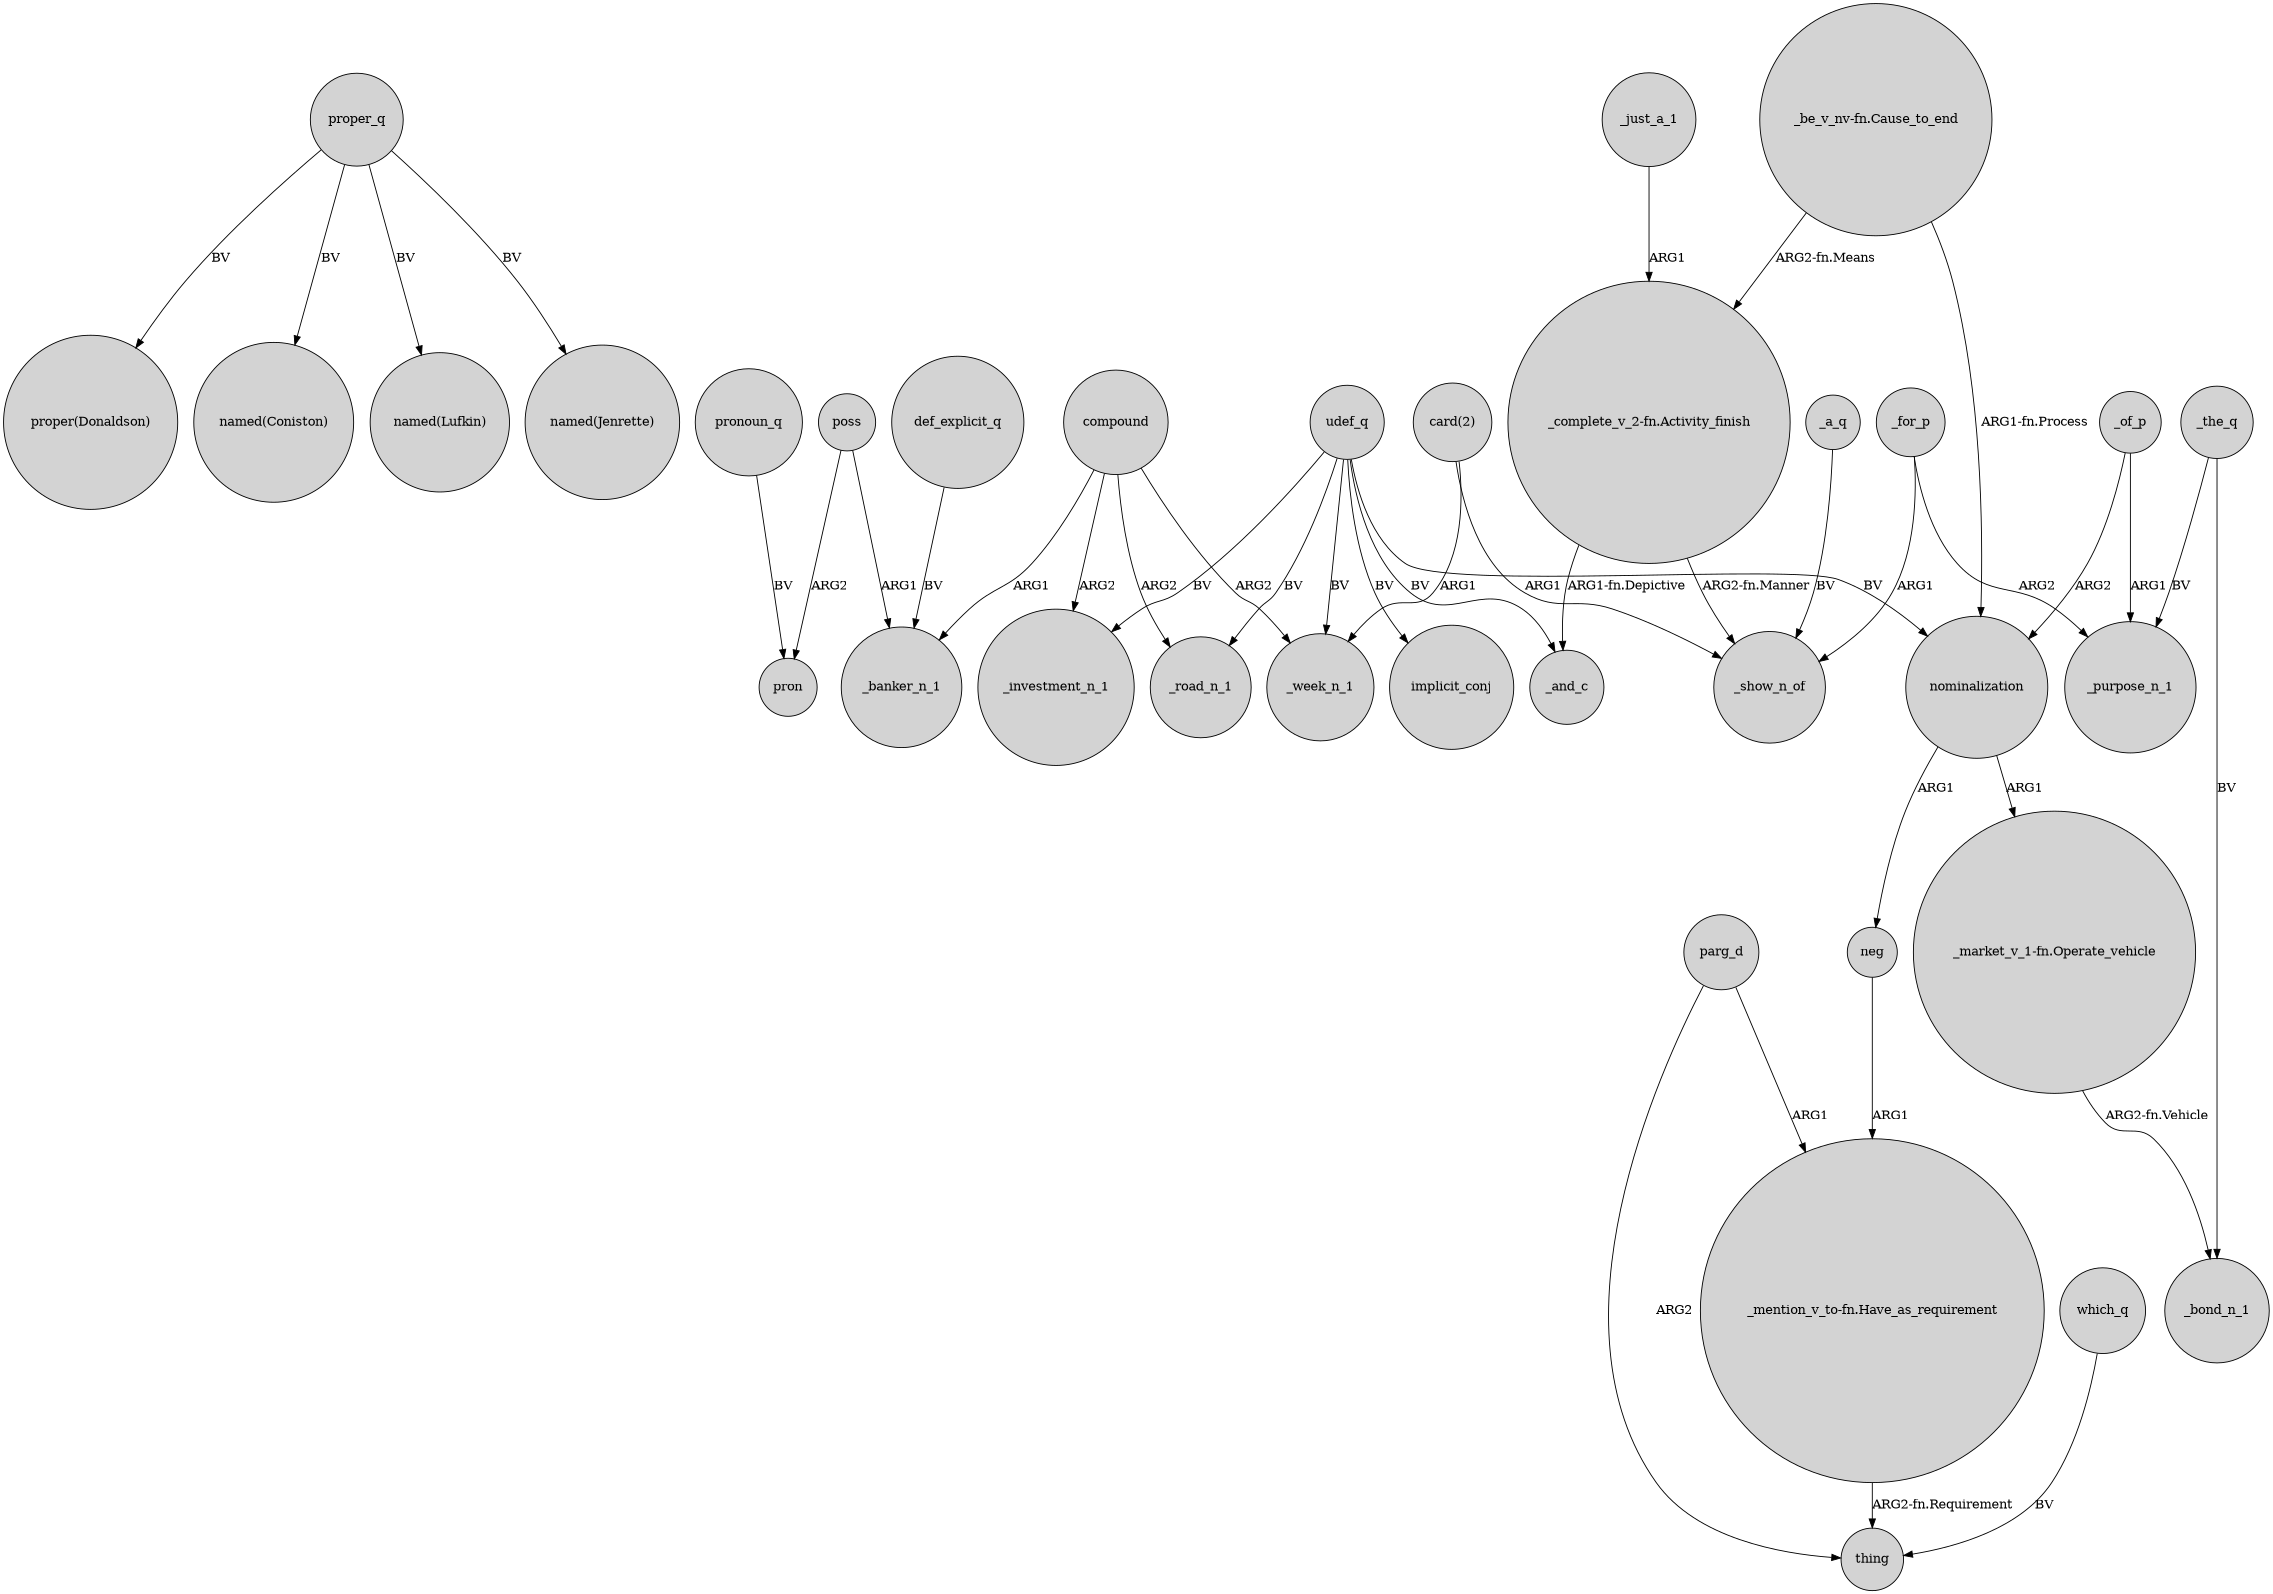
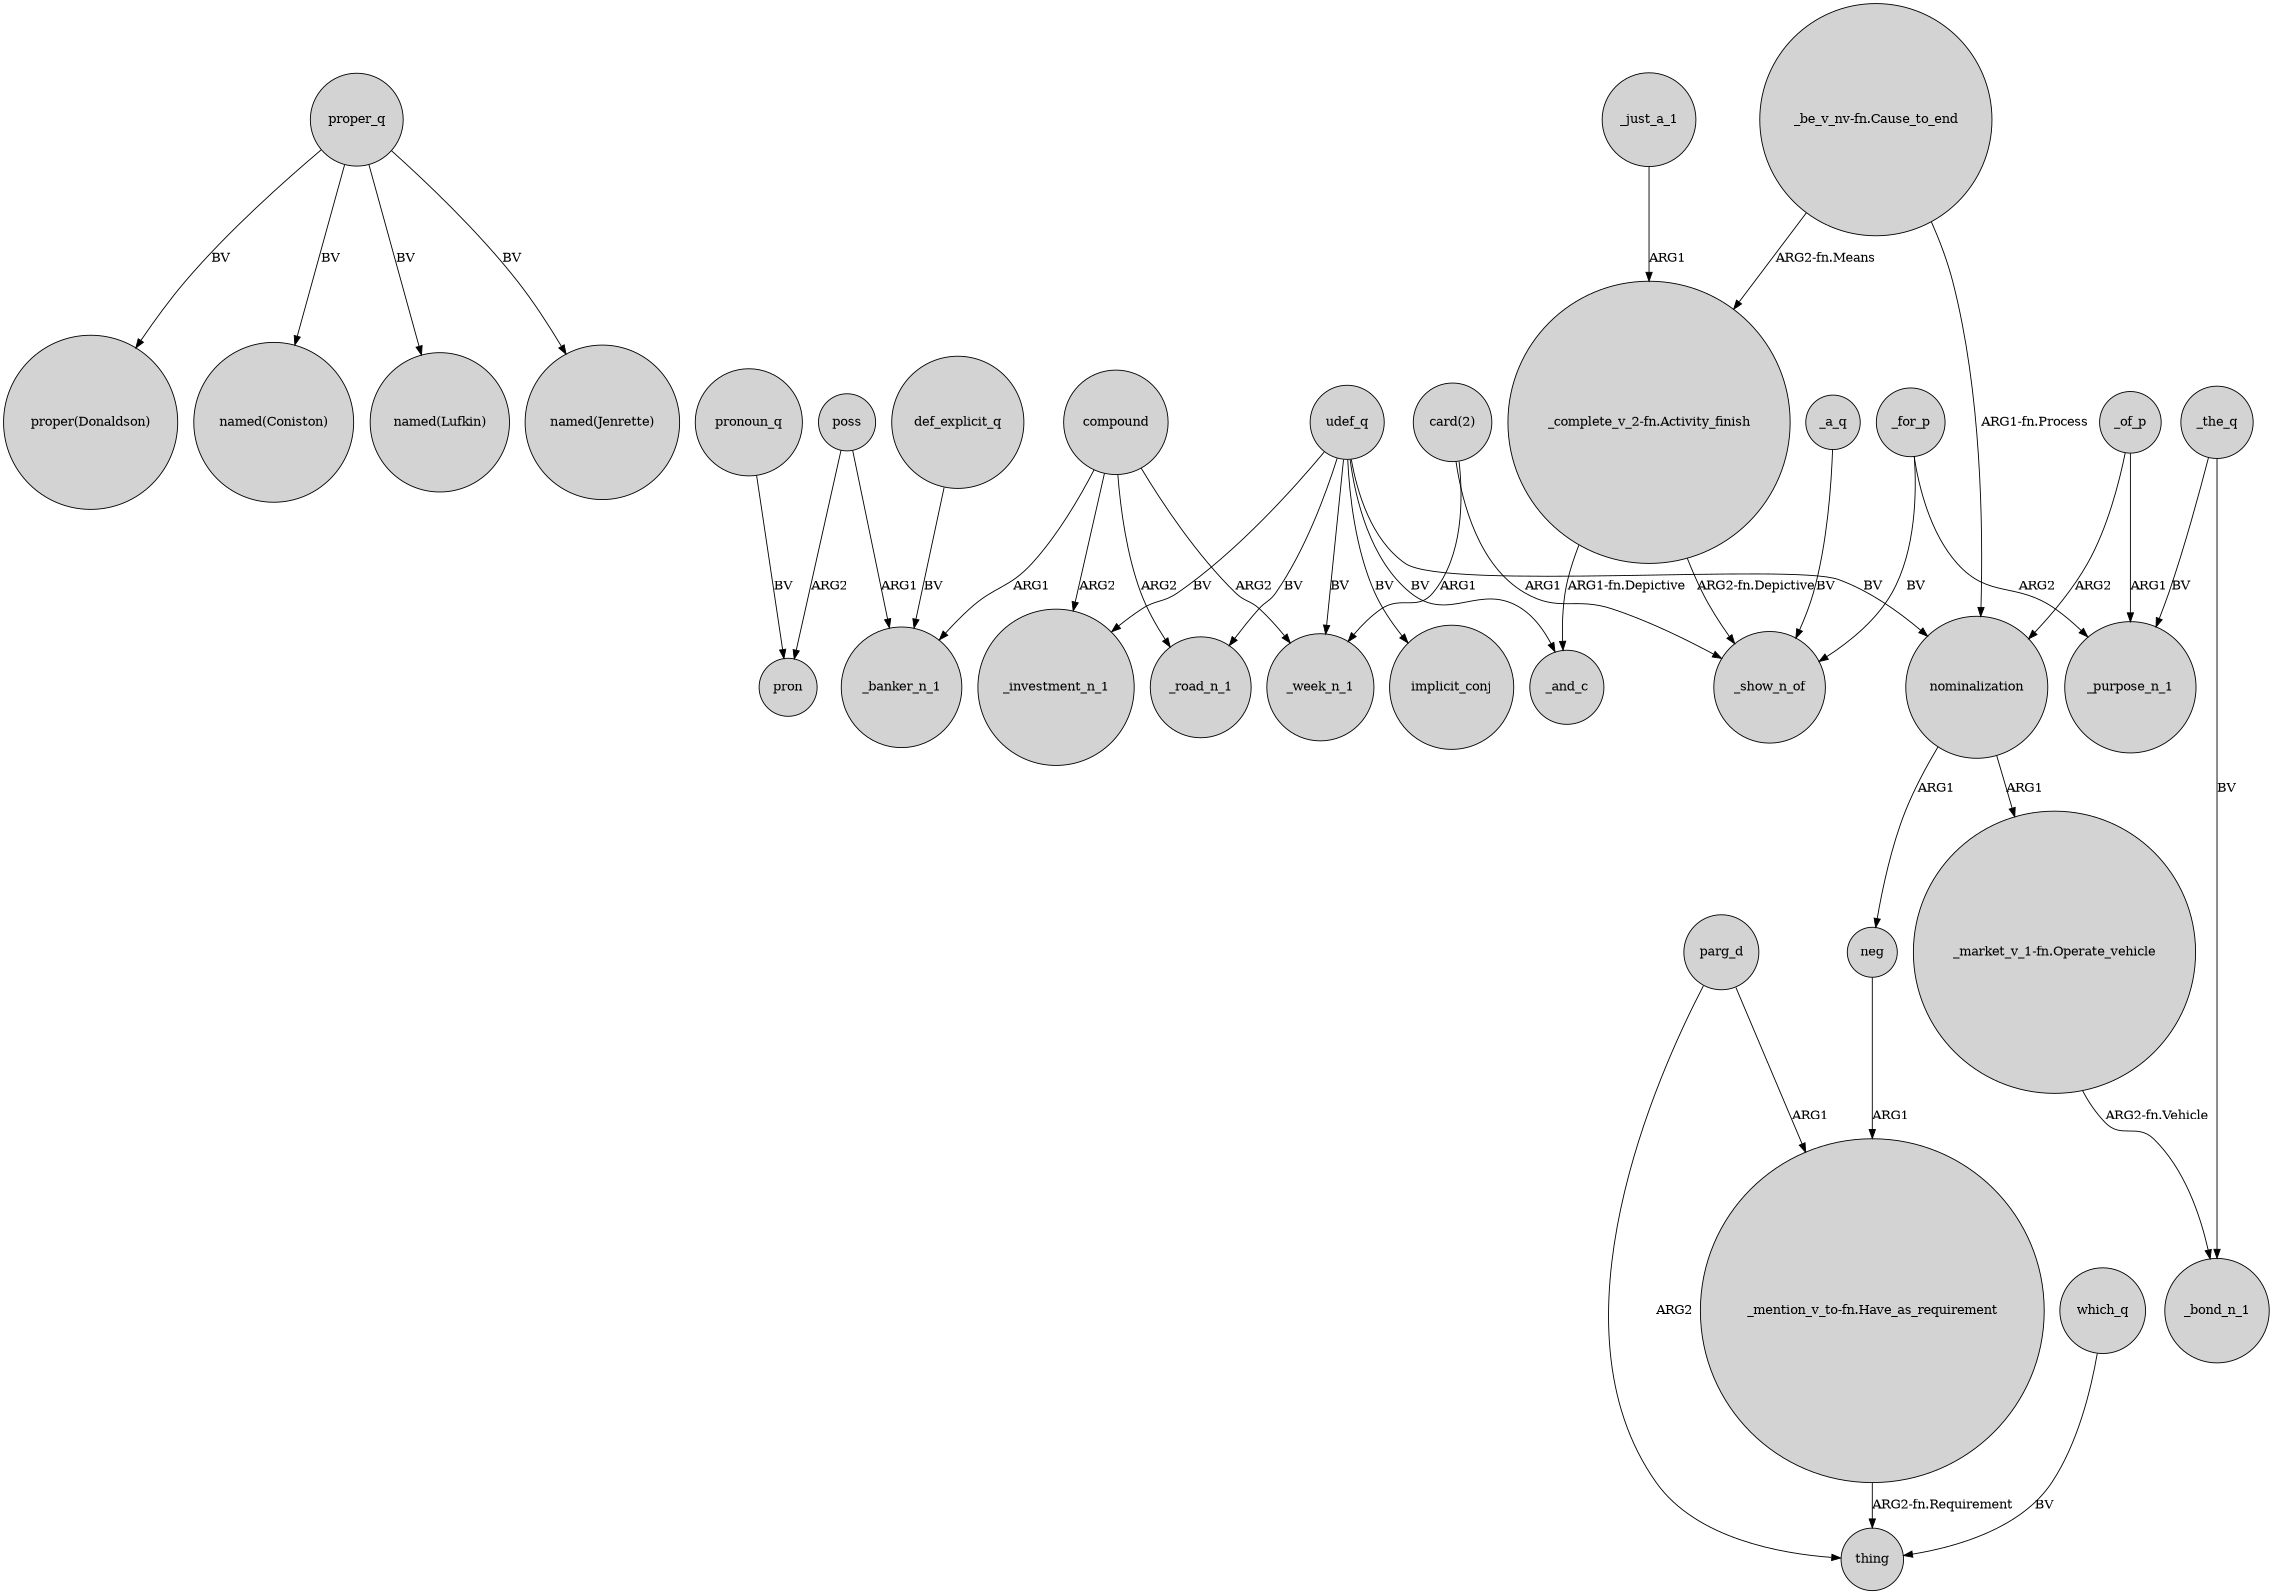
edge "_complete_v_2-fn.Activity_finish" -> "_show_n_of": label "ARG2-fn.Manner" -> "ARG2-fn.Depictive"
edge "_for_p" -> "_show_n_of": label "ARG1" -> "BV"
